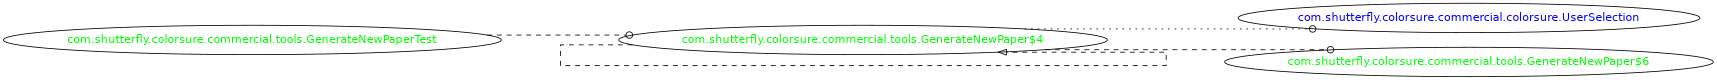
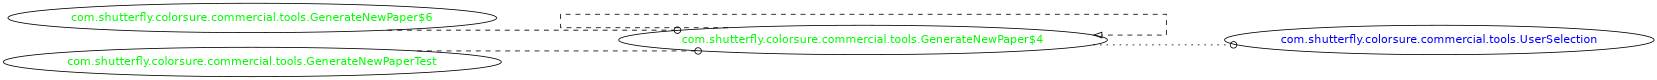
node "com.shutterfly.colorsure.commercial.colorsure.UserSelection": label "com.shutterfly.colorsure.commercial.colorsure.UserSelection" -> "com.shutterfly.colorsure.commercial.tools.UserSelection"
edge "com.shutterfly.colorsure.commercial.tools.GenerateNewPaper$4" -> "com.shutterfly.colorsure.commercial.tools.GenerateNewPaper$6": reversed
